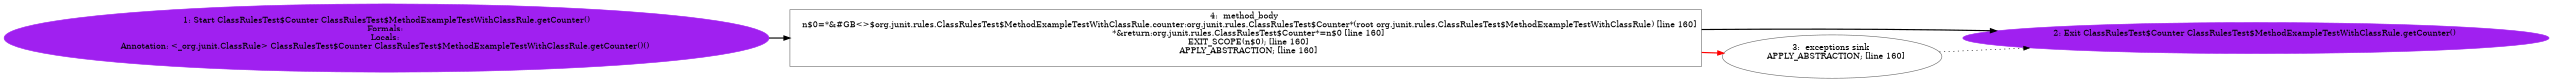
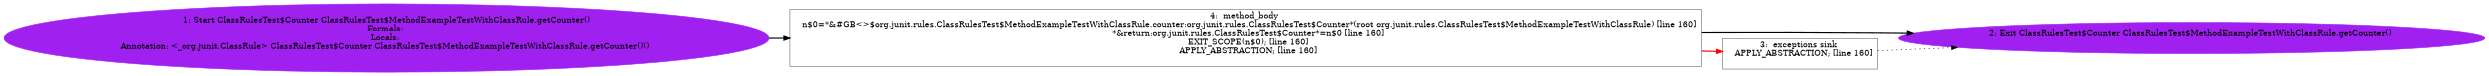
node "3:  exceptions sink APPLY_ABSTRACTION; [line 160]": shape ellipse -> box
